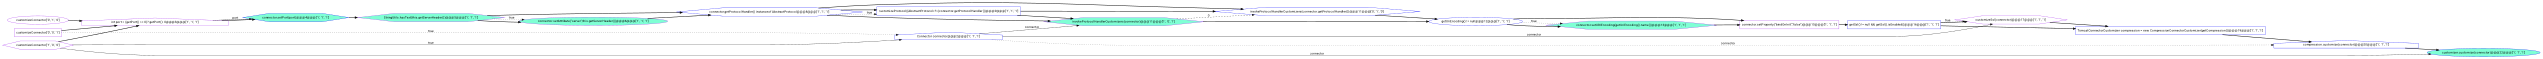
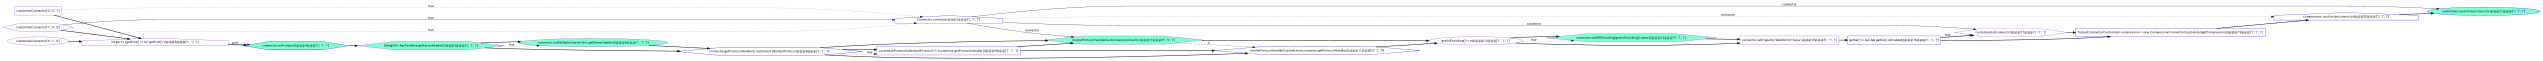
node "getUriEncoding() != null@@@12@@@['1', '1', '1']": color blue -> purple
edge "customizeConnector['0', '1', '0']" -> "Connector connector@@@2@@@['1', '1', '1']": added, label "true"
edge "customizeConnector['1', '0', '0']" -> "customizer.customize(connector)@@@22@@@['1', '1', '1']": now "Connector connector@@@2@@@['1', '1', '1']" -> "customizer.customize(connector)@@@22@@@['1', '1', '1']"
